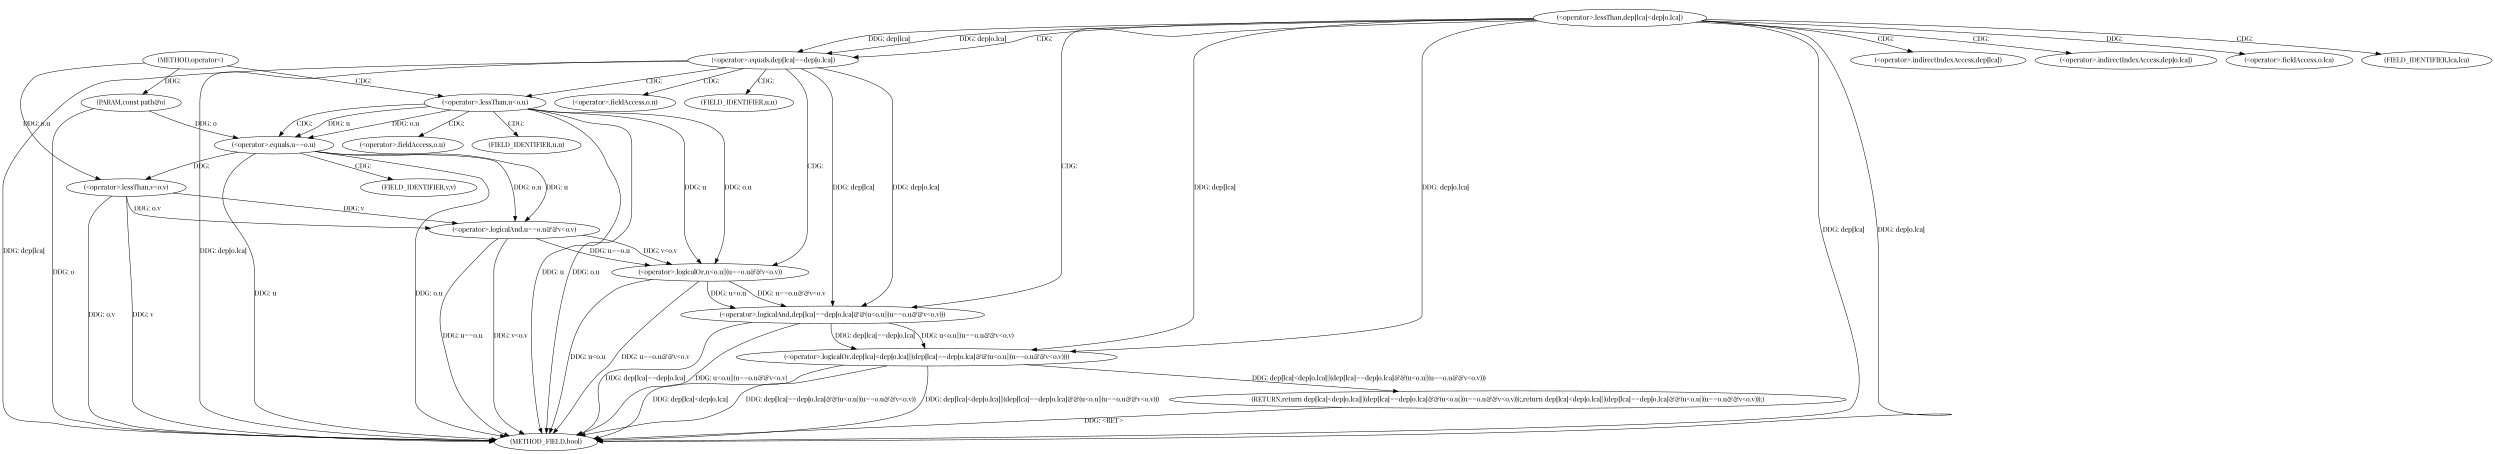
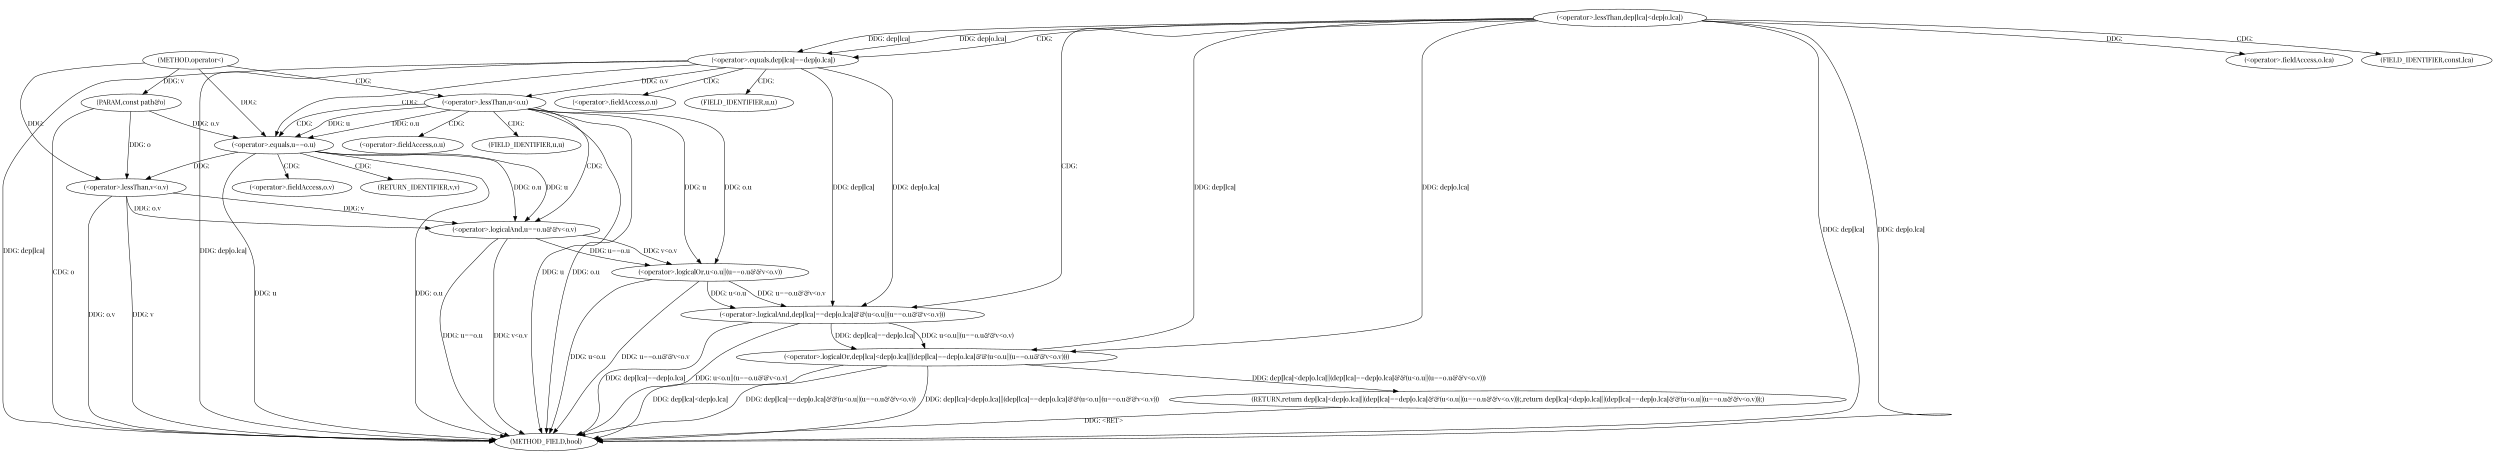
node "(<operator>.indirectIndexAccess,dep[lca])": removed
node "(<operator>.indirectIndexAccess,dep[o.lca])": removed
node "(FIELD_IDENTIFIER,lca,lca)": label "(FIELD_IDENTIFIER,lca,lca)" -> "(FIELD_IDENTIFIER,const,lca)"
edge "(METHOD,operator<)" -> "(PARAM,const path&o)": label "DDG: " -> "DDG: v"
edge "(<operator>.equals,dep[lca]==dep[o.lca])" -> "(<operator>.lessThan,u<o.u)": label "CDG: " -> "DDG: o.v"
edge "(METHOD,operator<)" -> "(<operator>.equals,u==o.u)": added, label "DDG:"
edge "(METHOD,operator<)" -> "(<operator>.lessThan,v<o.v)": label "DDG: o.u" -> "DDG: "
edge "(PARAM,const path&o)" -> "(<operator>.equals,u==o.u)": label "DDG: o" -> "DDG: o.v"
edge "(PARAM,const path&o)" -> "(<operator>.lessThan,v<o.v)": added, label "DDG: o"
edge "(<operator>.lessThan,u<o.u)" -> "(<operator>.logicalAnd,u==o.u&&v<o.v)": added, label "CDG:"
edge "(<operator>.equals,dep[lca]==dep[o.lca])" -> "(<operator>.logicalOr,u<o.u||(u==o.u&&v<o.v))": now "(<operator>.equals,dep[lca]==dep[o.lca])" -> "(<operator>.equals,u==o.u)"
node "(<operator>.fieldAccess,o.v)": added
node "(FIELD_IDENTIFIER,v,v)": label "(FIELD_IDENTIFIER,v,v)" -> "(RETURN_IDENTIFIER,v,v)"
edge "(PARAM,const path&o)" -> "(METHOD_FIELD,bool)": label "DDG: o" -> "CDG: o"
